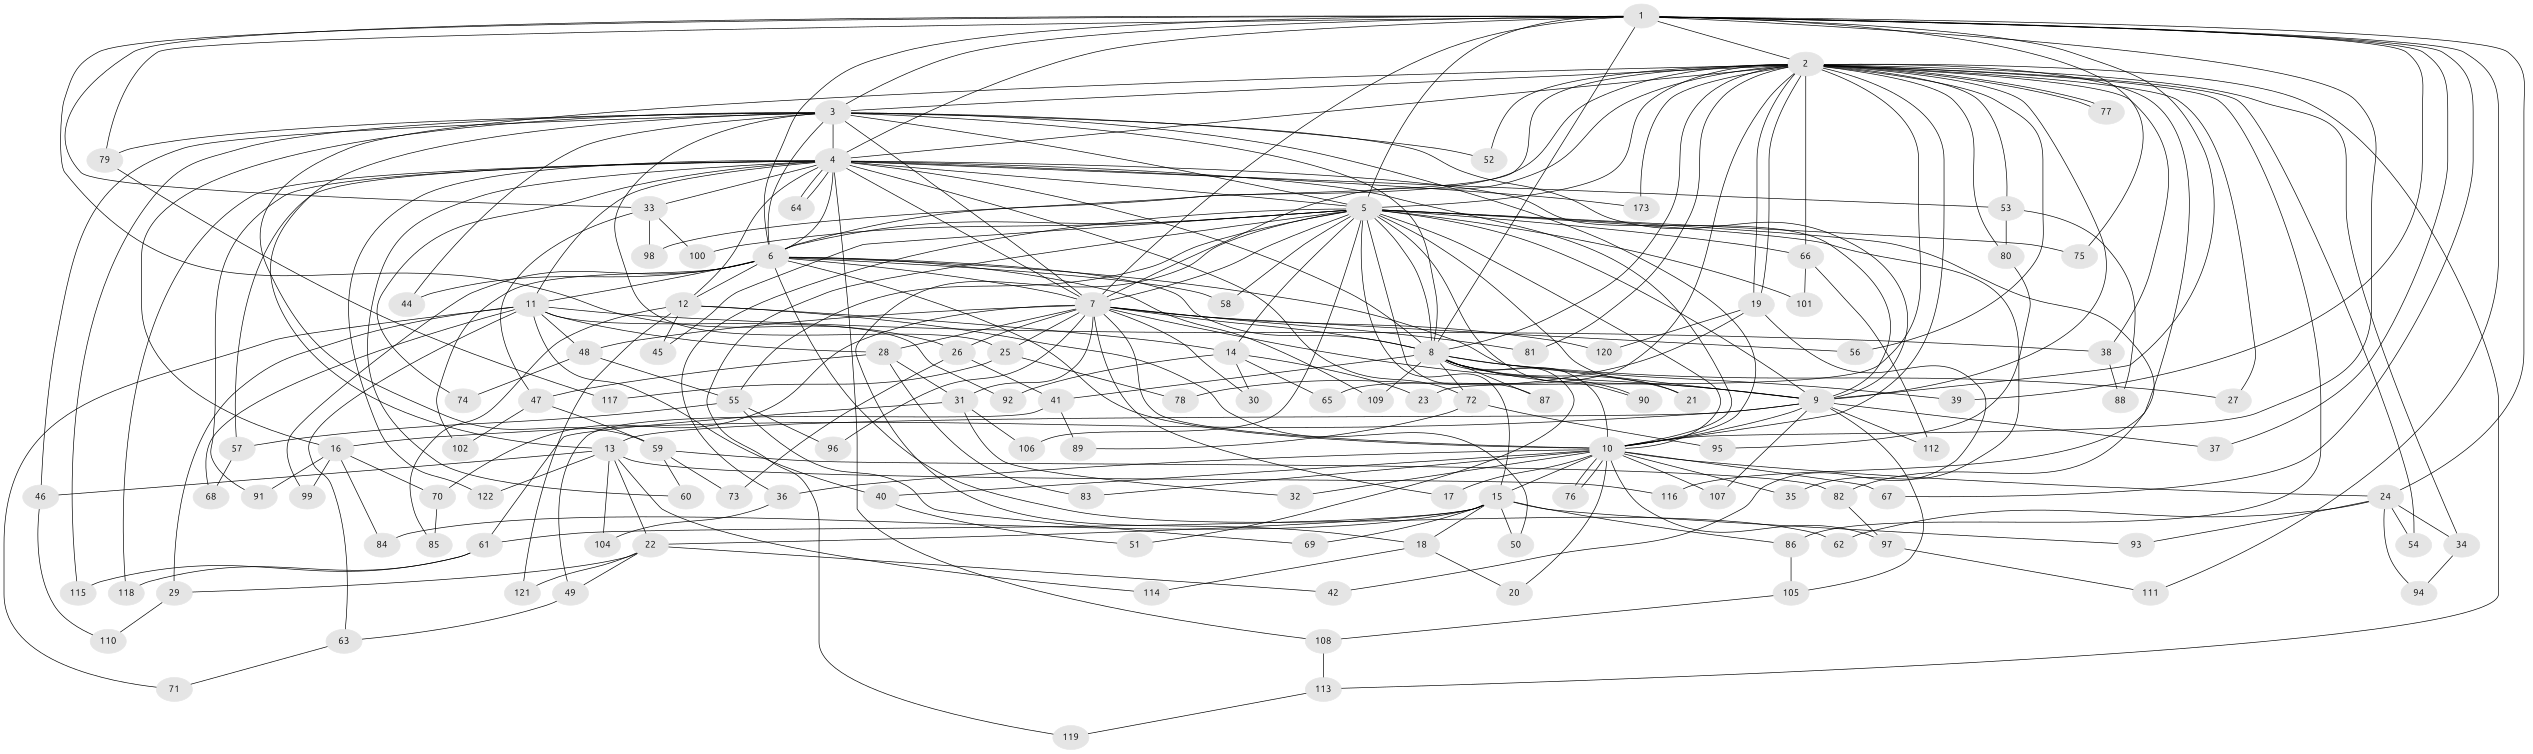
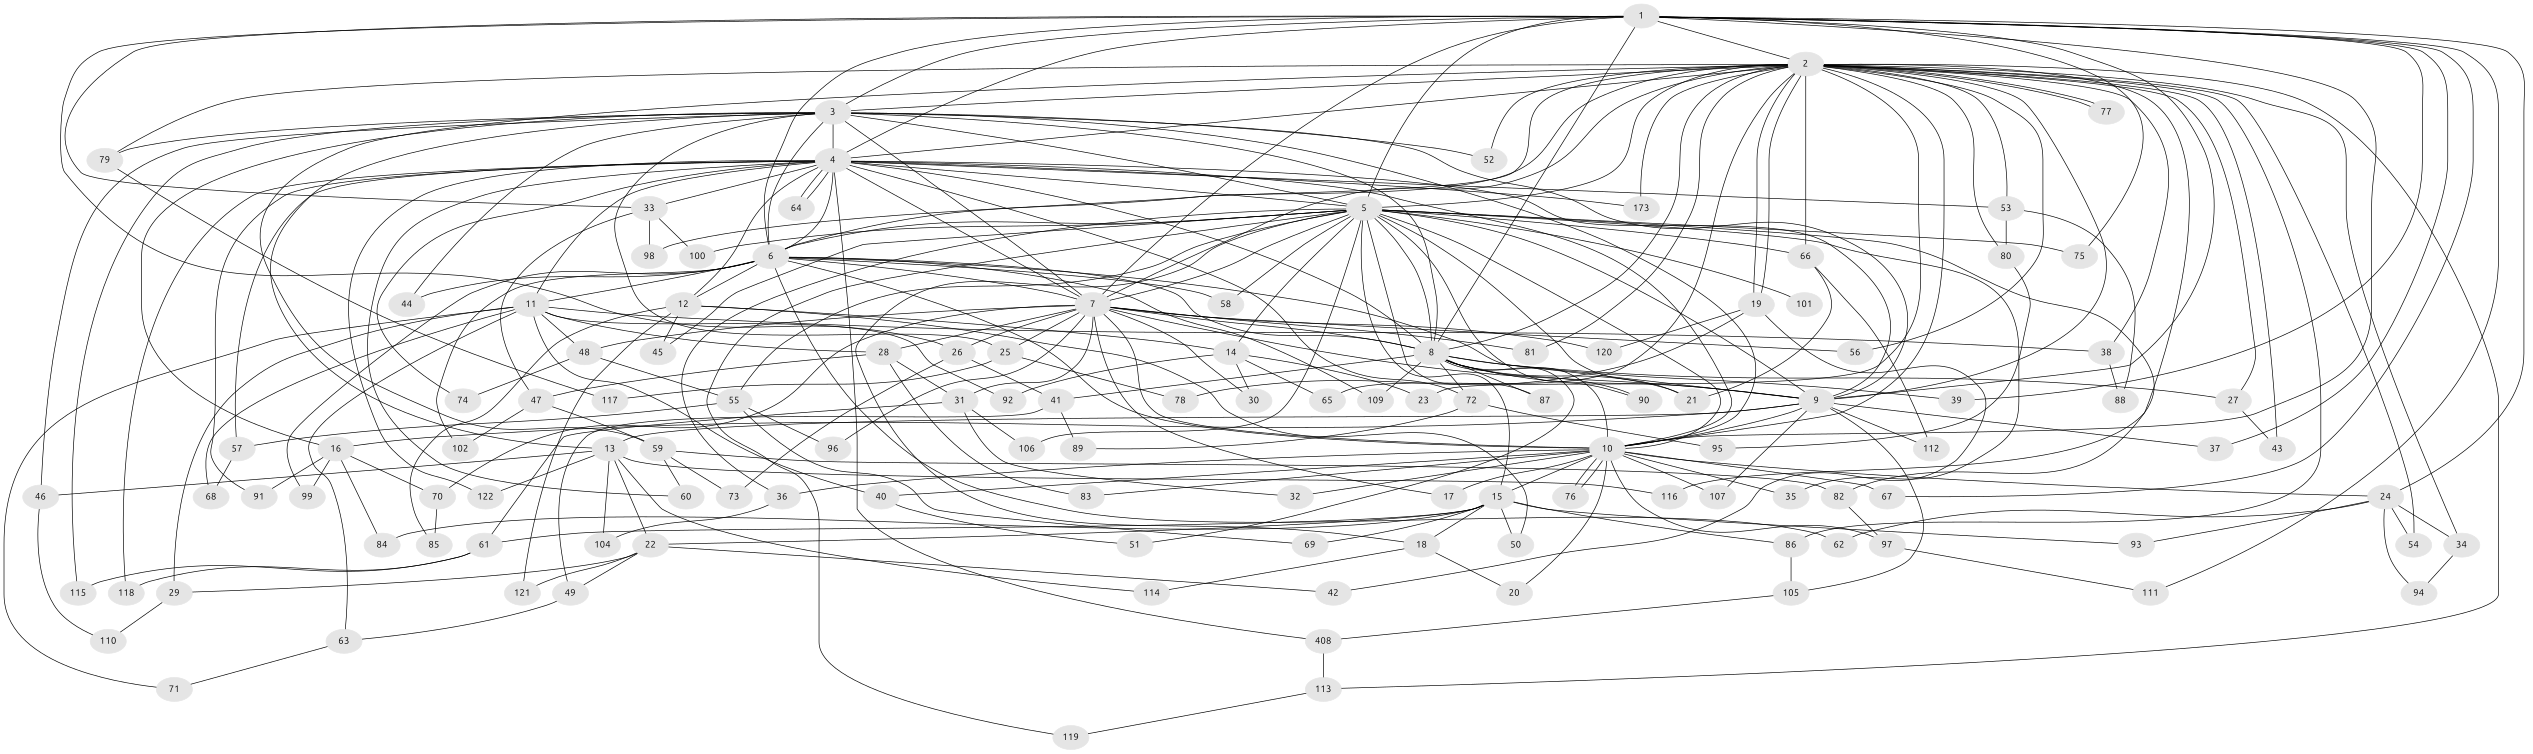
edge "1" -- "79": now "2" -- "79"
edge "66" -- "101": now "66" -- "21"
node "43": added
node "108": label "108" -> "408"
